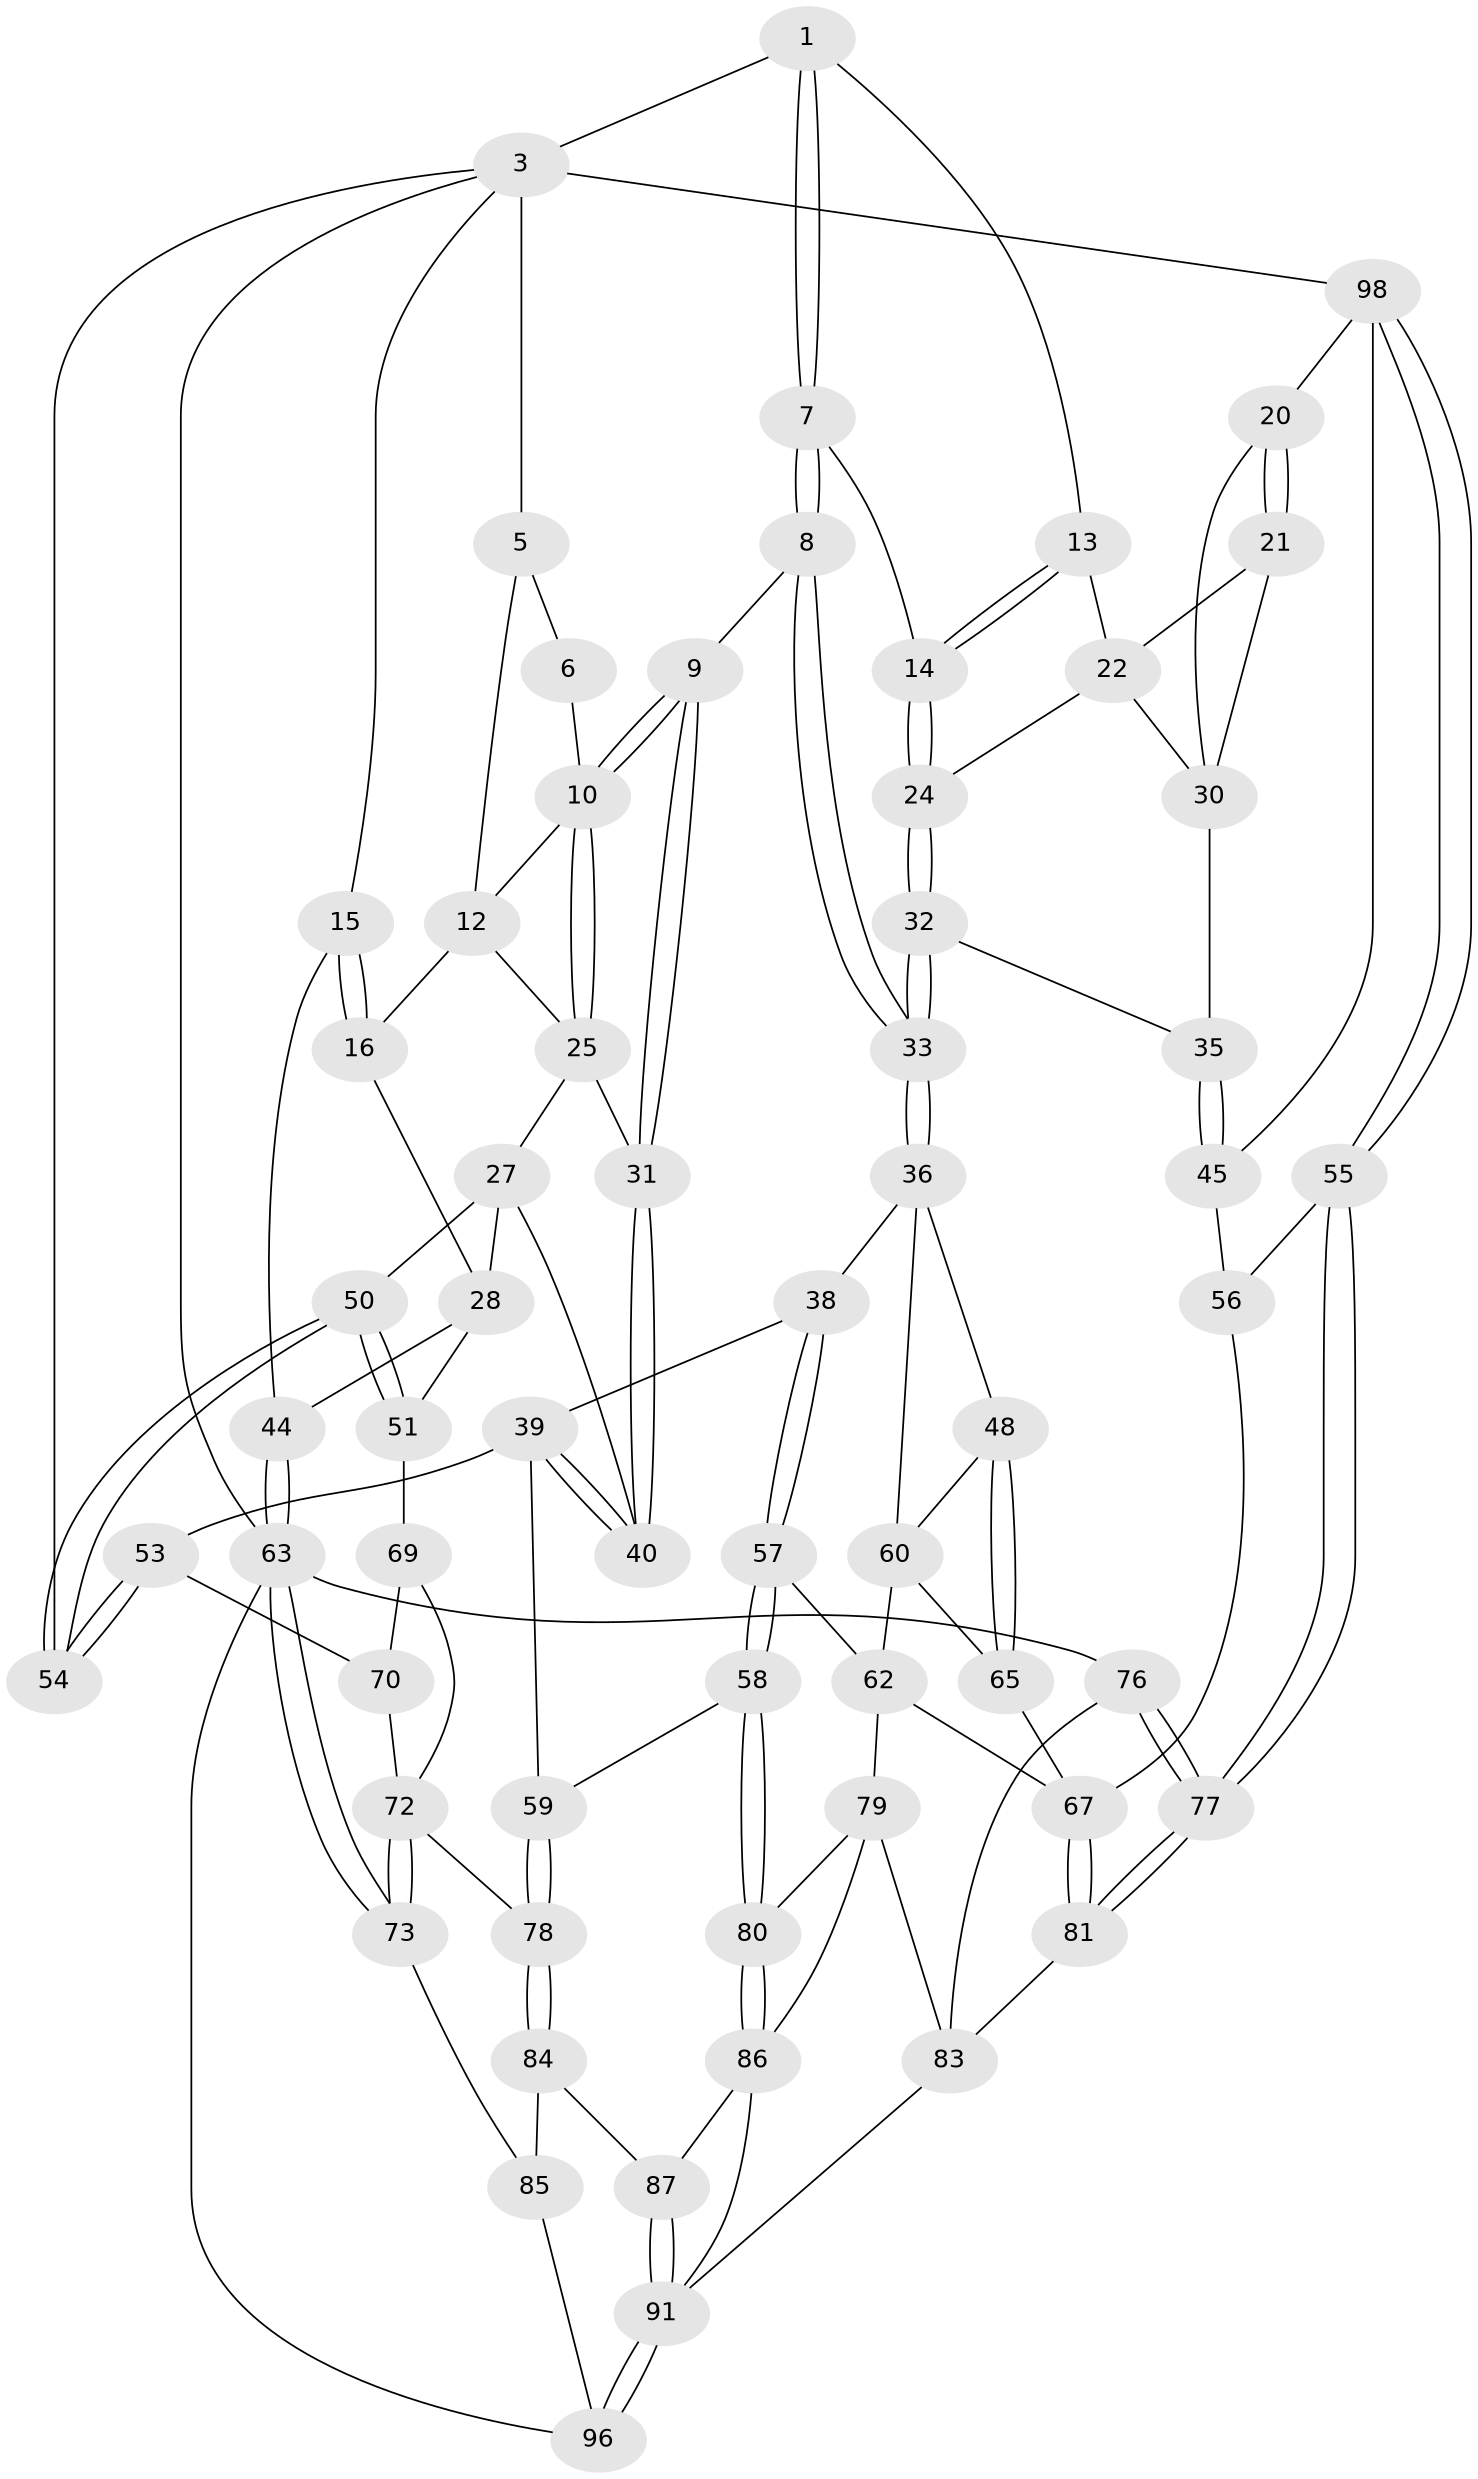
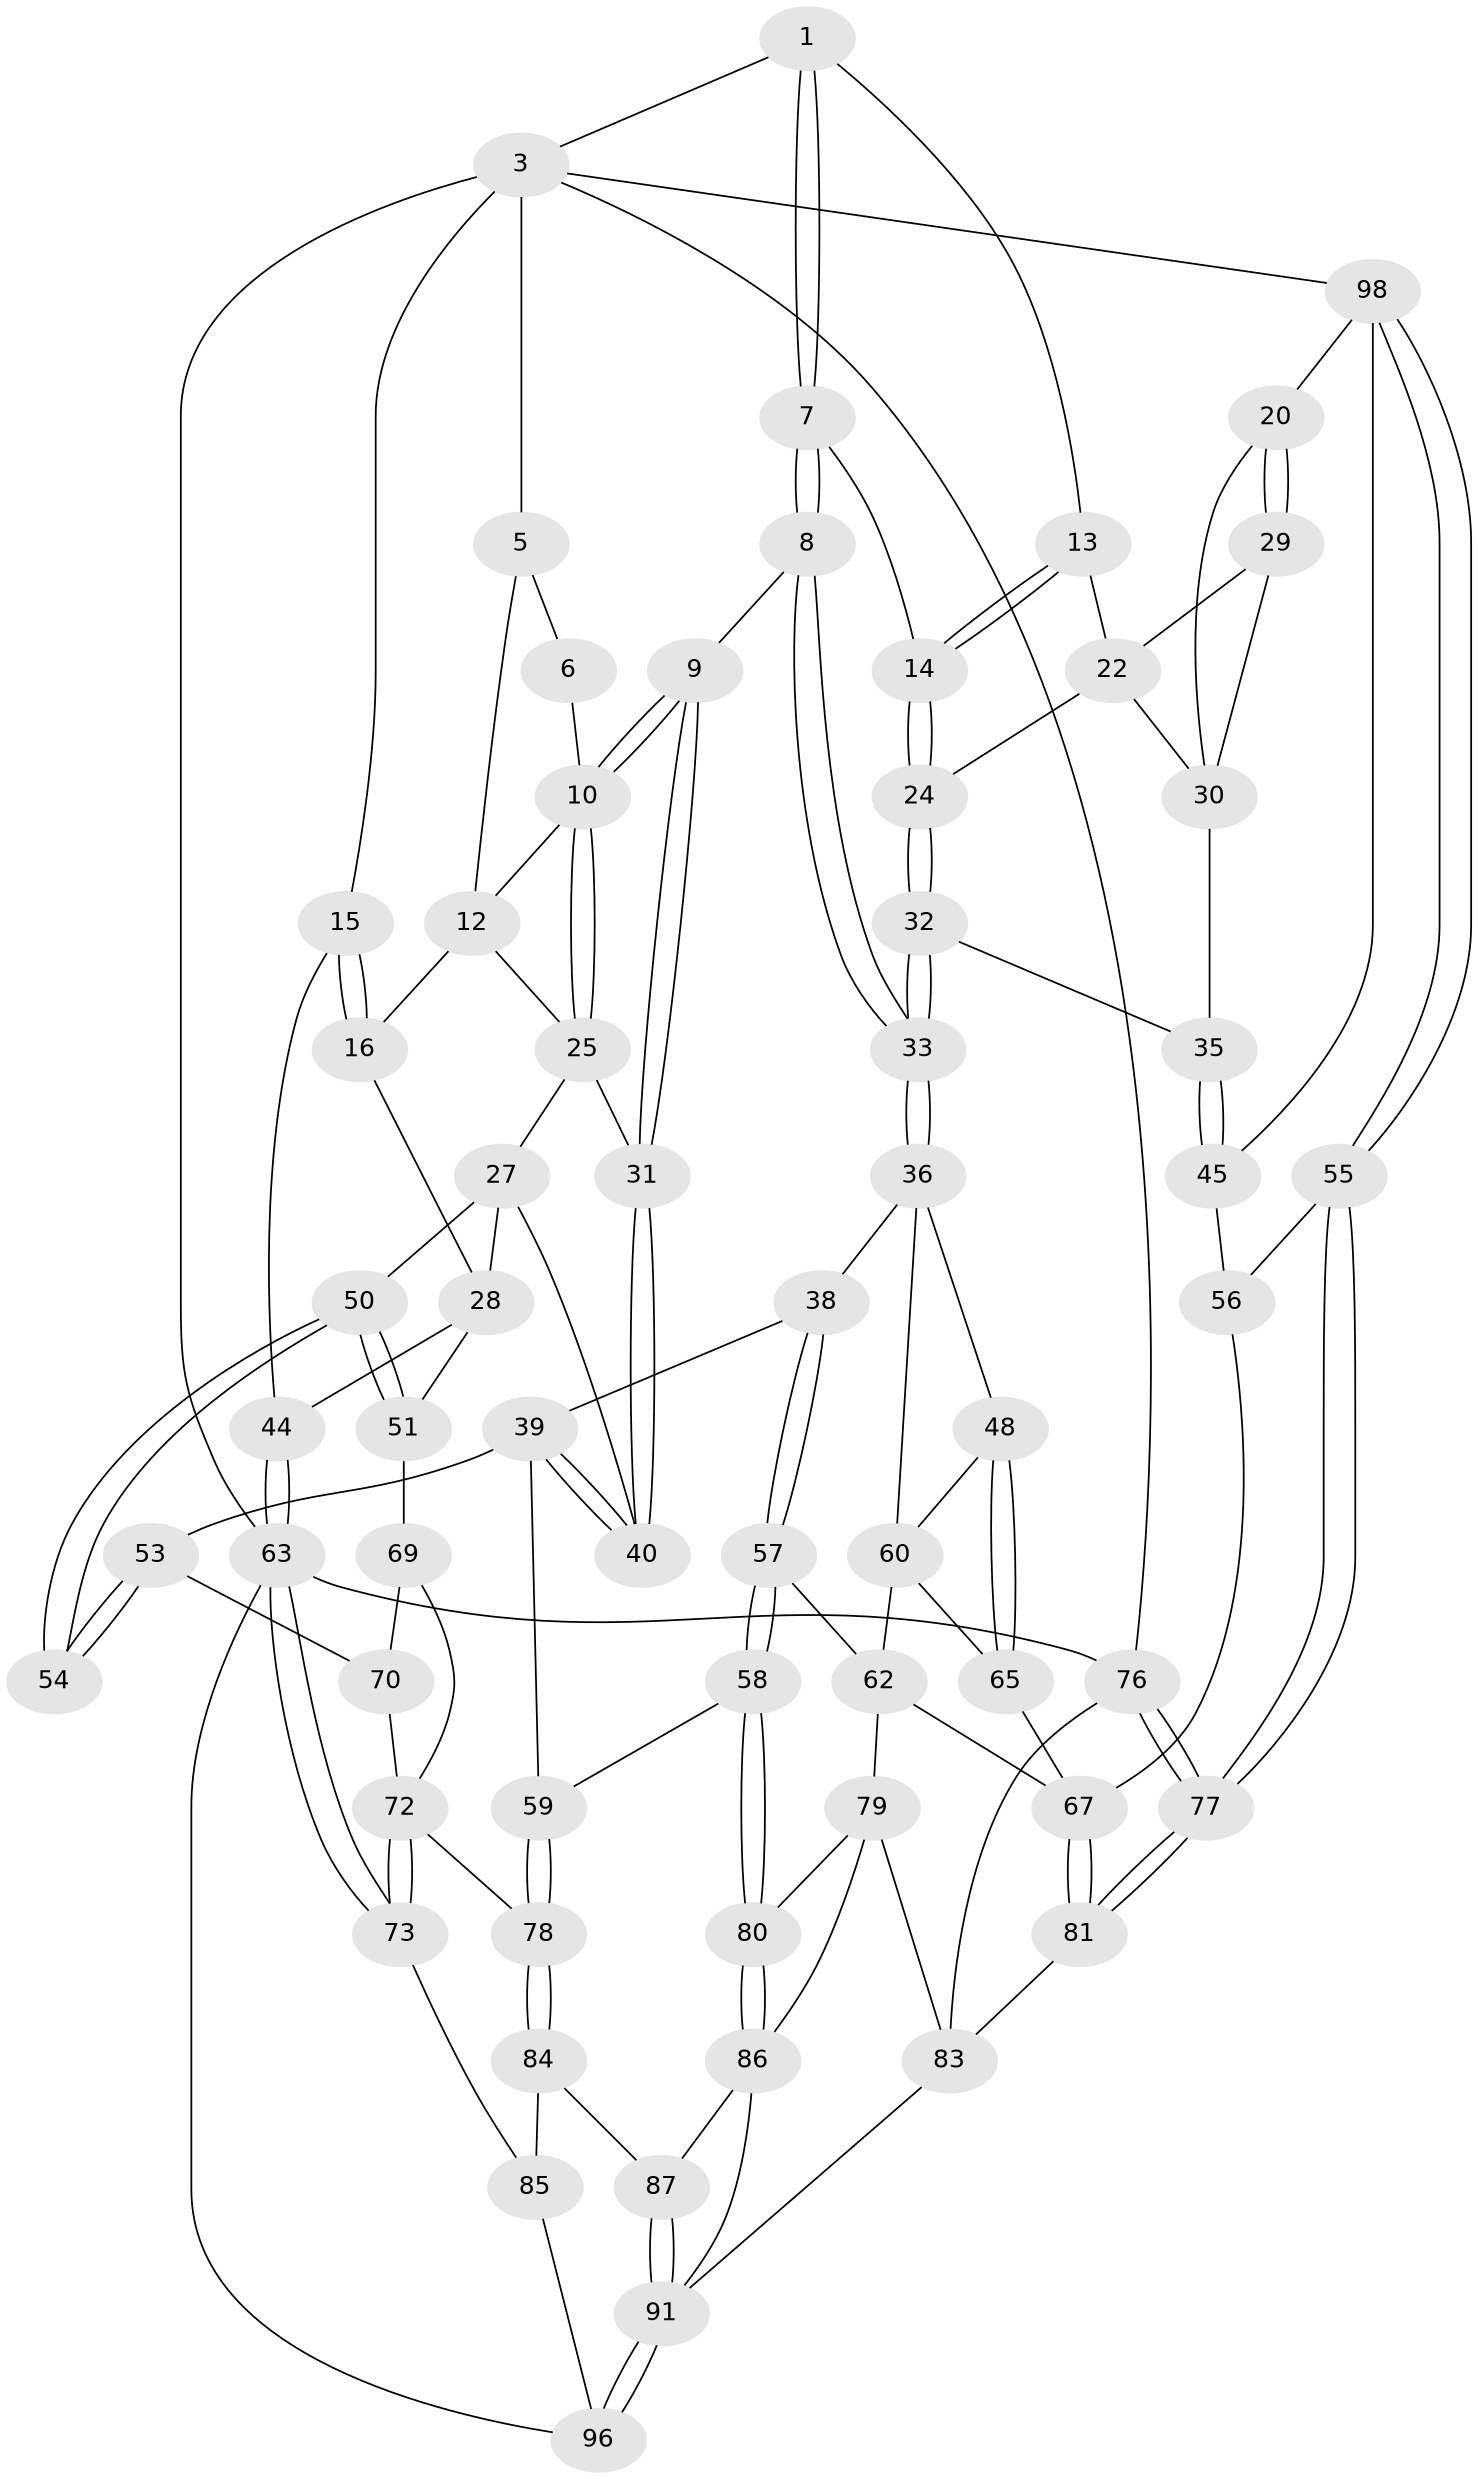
node "21": label "21" -> "29"
edge "3" -- "54": now "3" -- "76"
